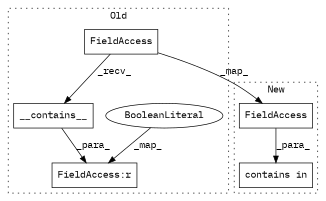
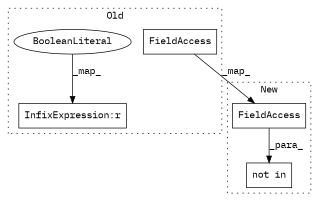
node "__contains__": removed
node "FieldAccess:r": label "FieldAccess:r" -> "InfixExpression:r"
node "contains in": label "contains in" -> "not in"
